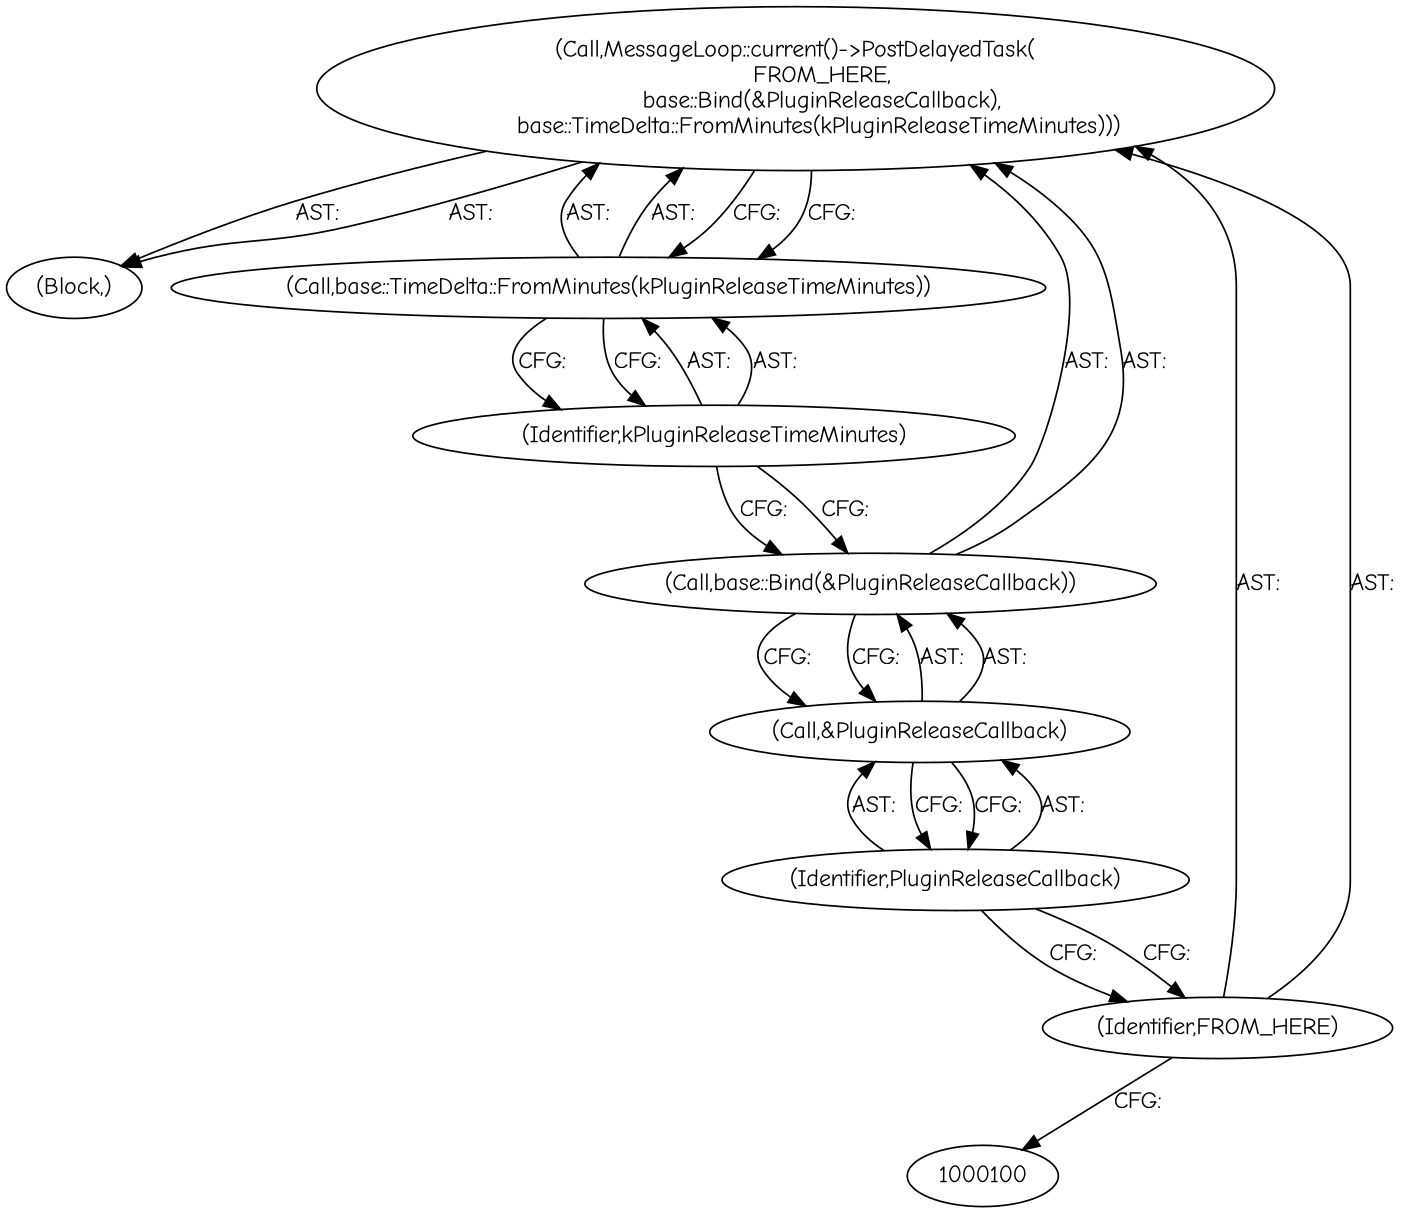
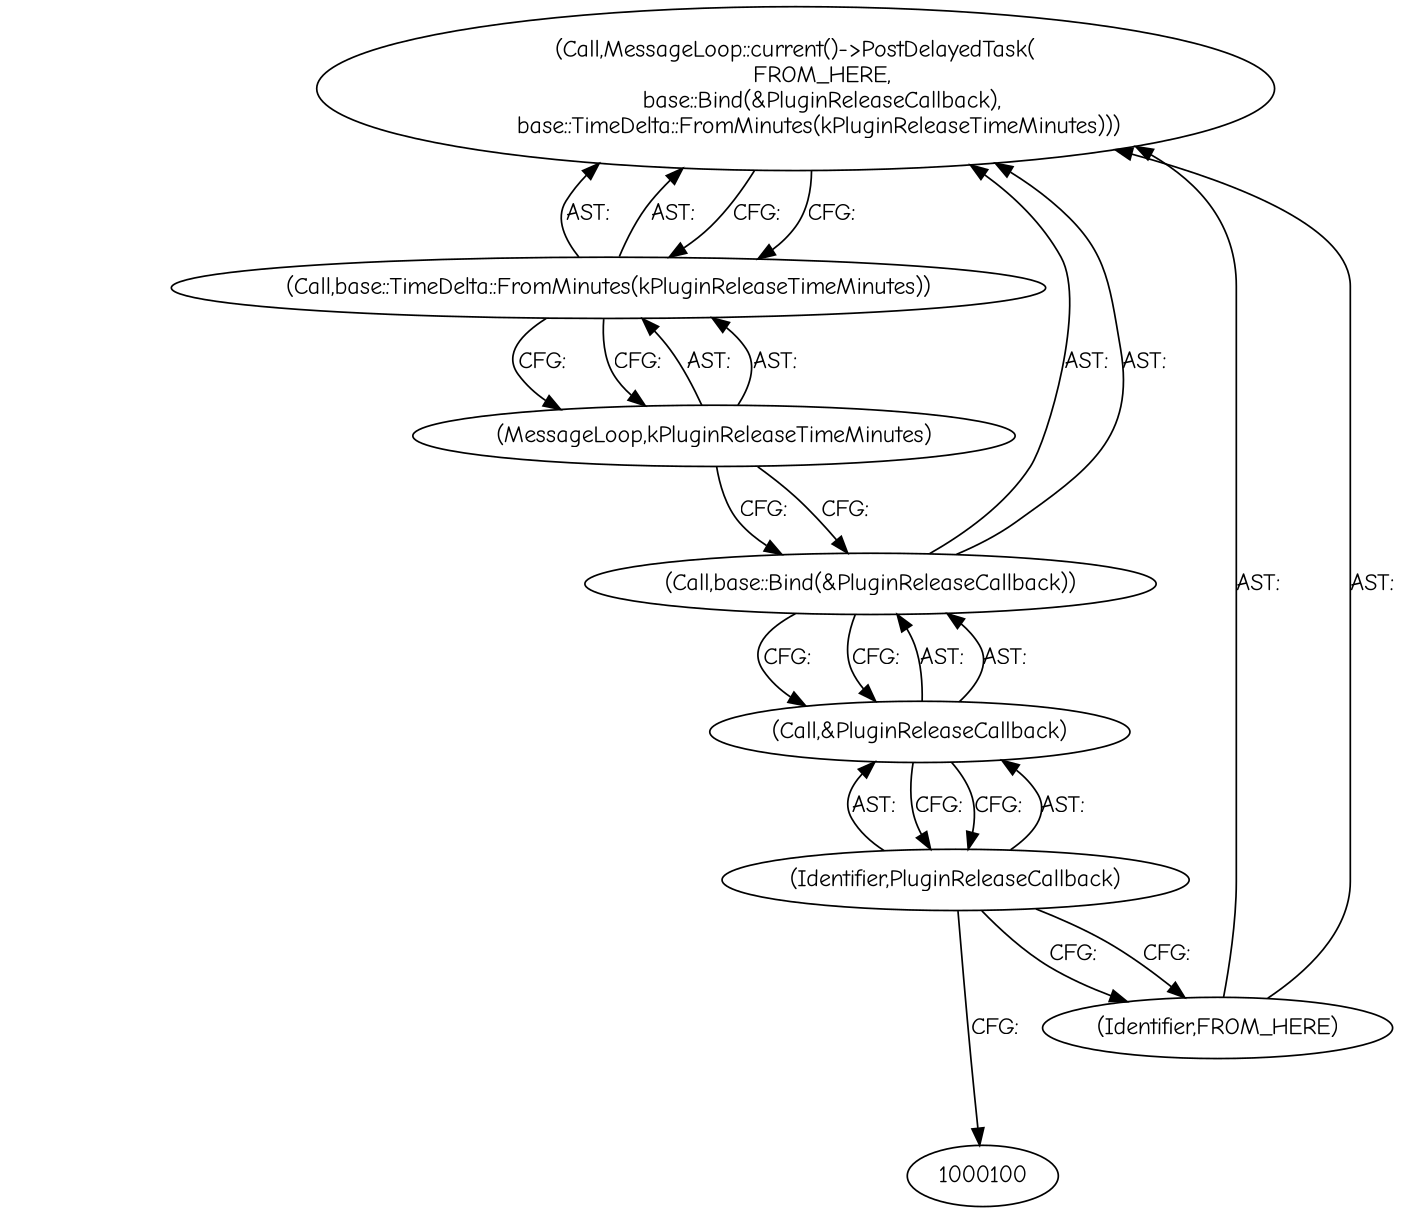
node "(Block,)": removed
node "(Identifier,kPluginReleaseTimeMinutes)": label "(Identifier,kPluginReleaseTimeMinutes)" -> "(MessageLoop,kPluginReleaseTimeMinutes)"
edge "(Identifier,FROM_HERE)" -> "1000100": now "(Identifier,PluginReleaseCallback)" -> "1000100"
